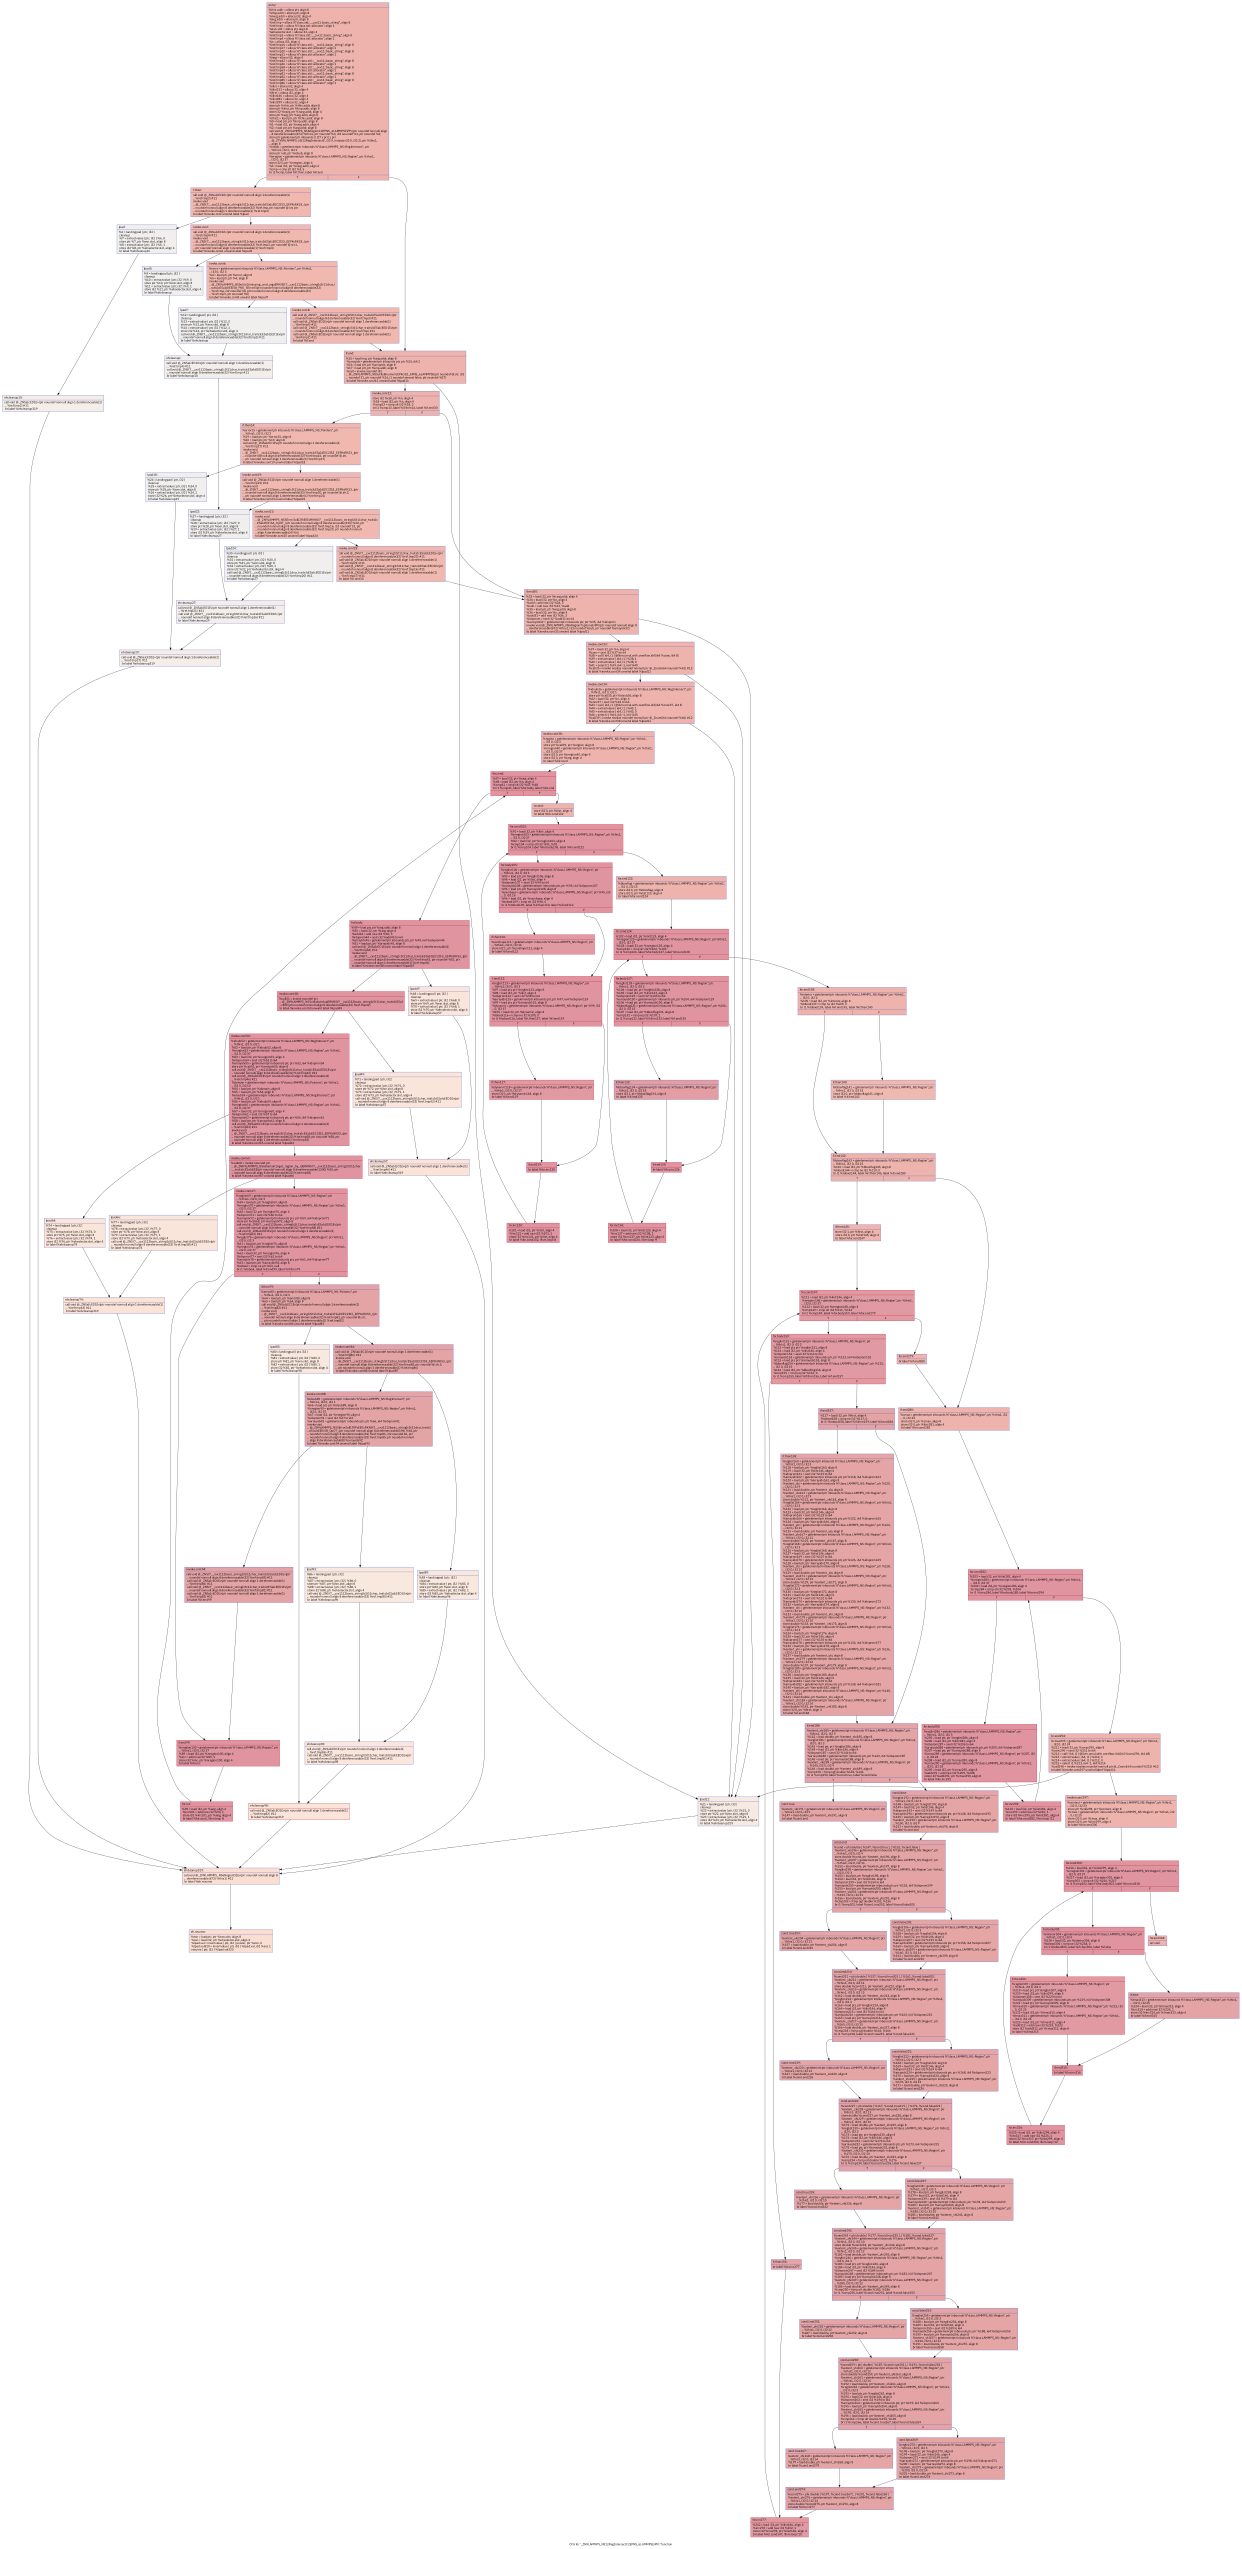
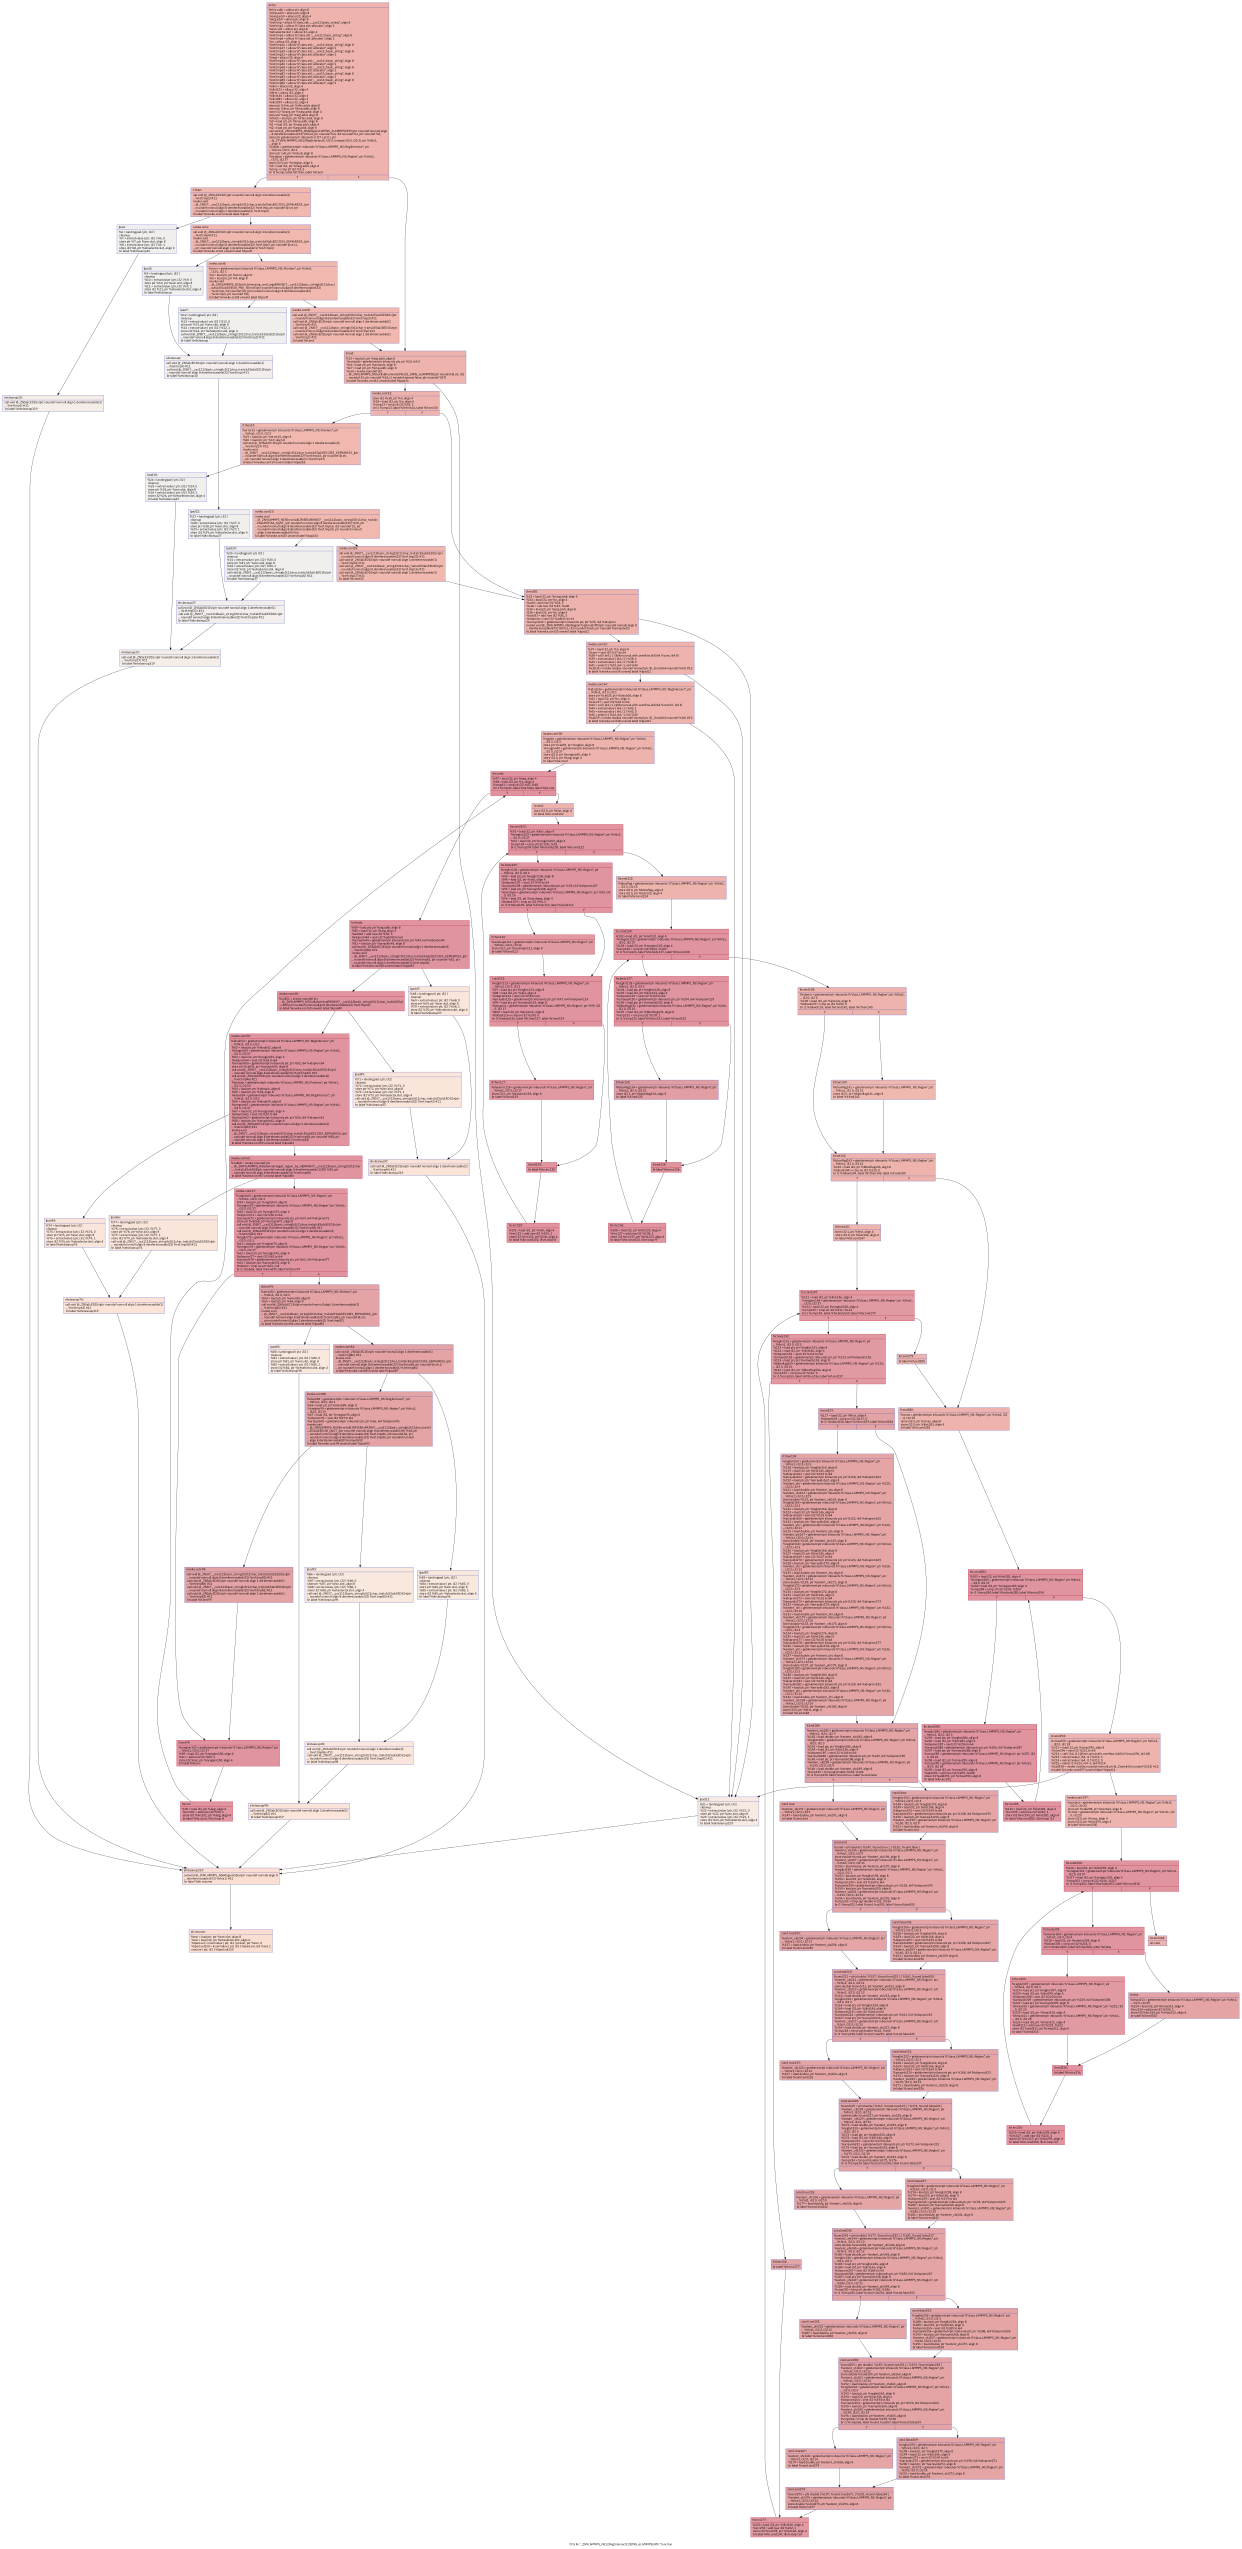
node "if.end:": text "%15 = load tmp, ptr %arg.addr, align 8" -> "%15 = load ptr, ptr %arg.addr, align 8"
node "invoke.cont19:": removed
node "ehcleanup98:": color #b70d28ff -> #3d50c3ff
